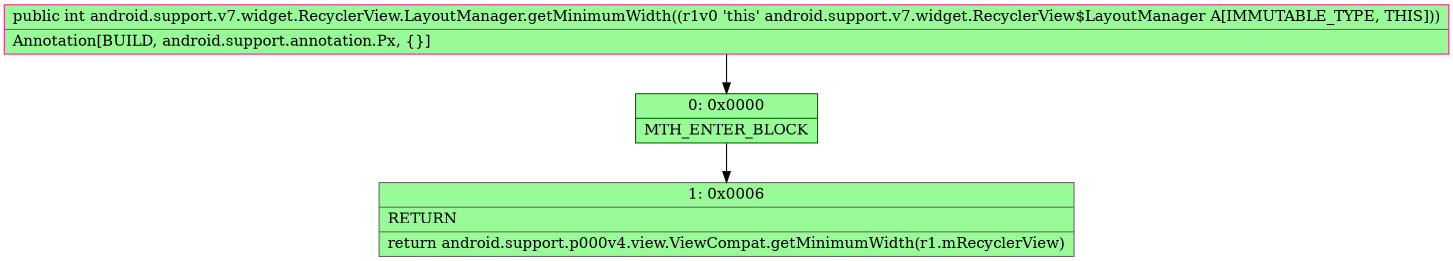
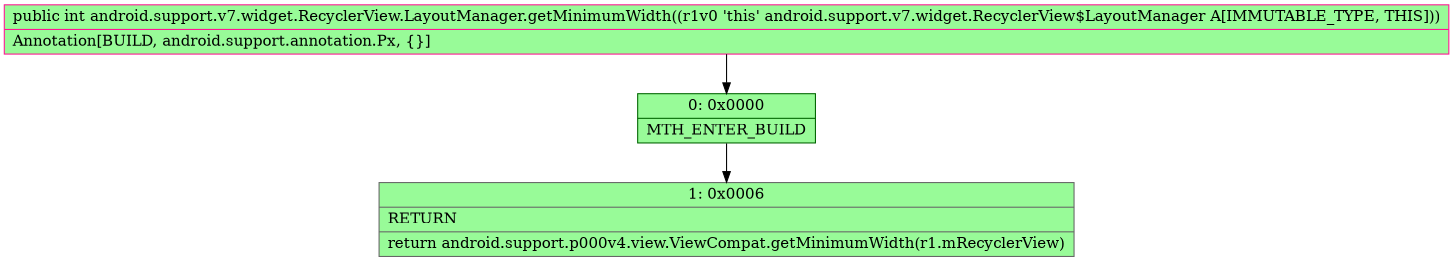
node "0: 0x0000": text "MTH_ENTER_BLOCK" -> "MTH_ENTER_BUILD"
